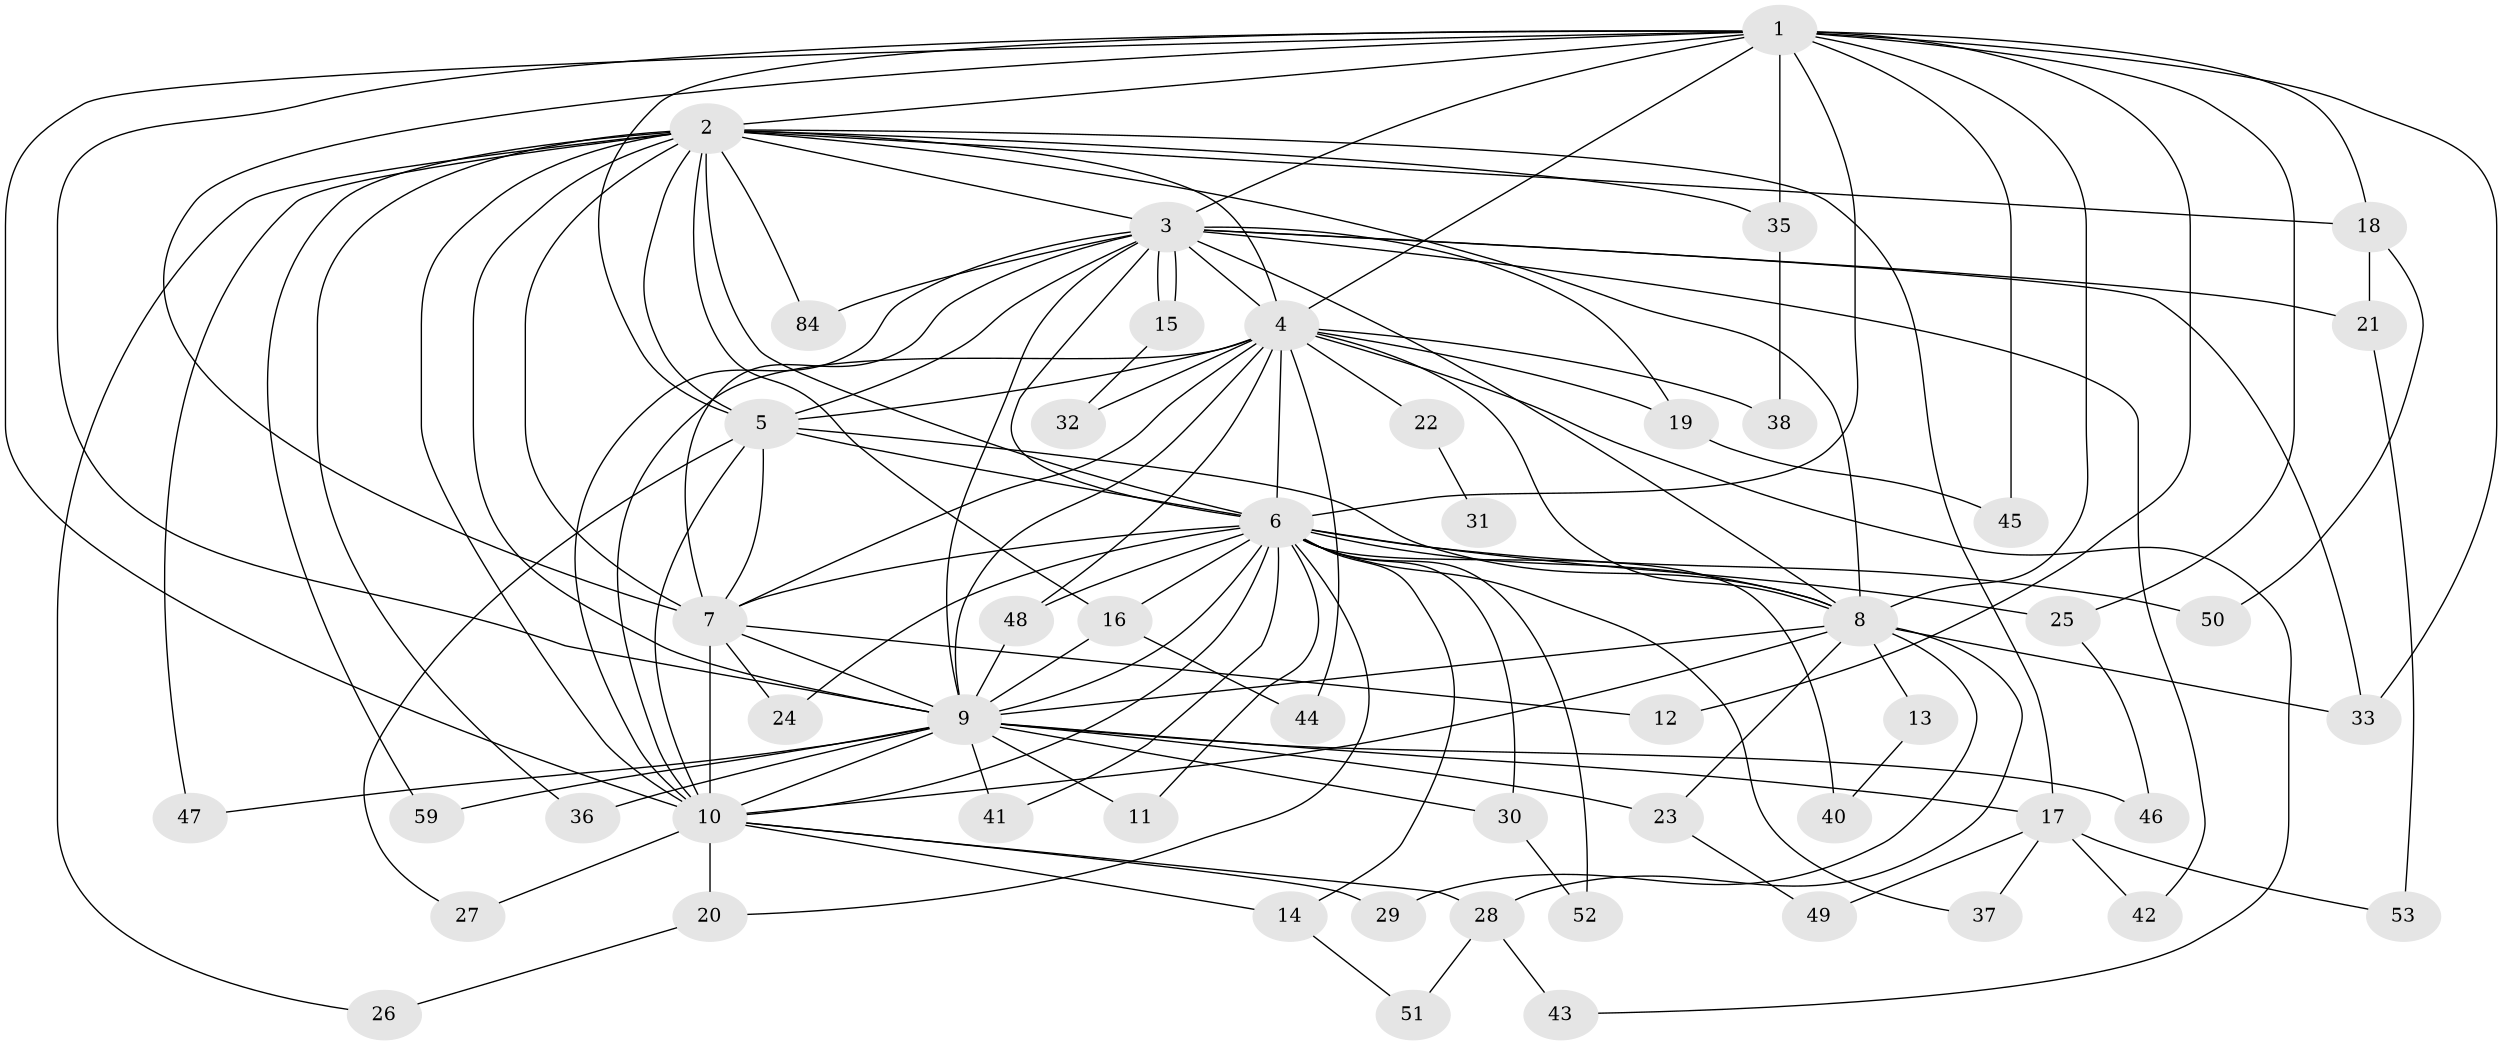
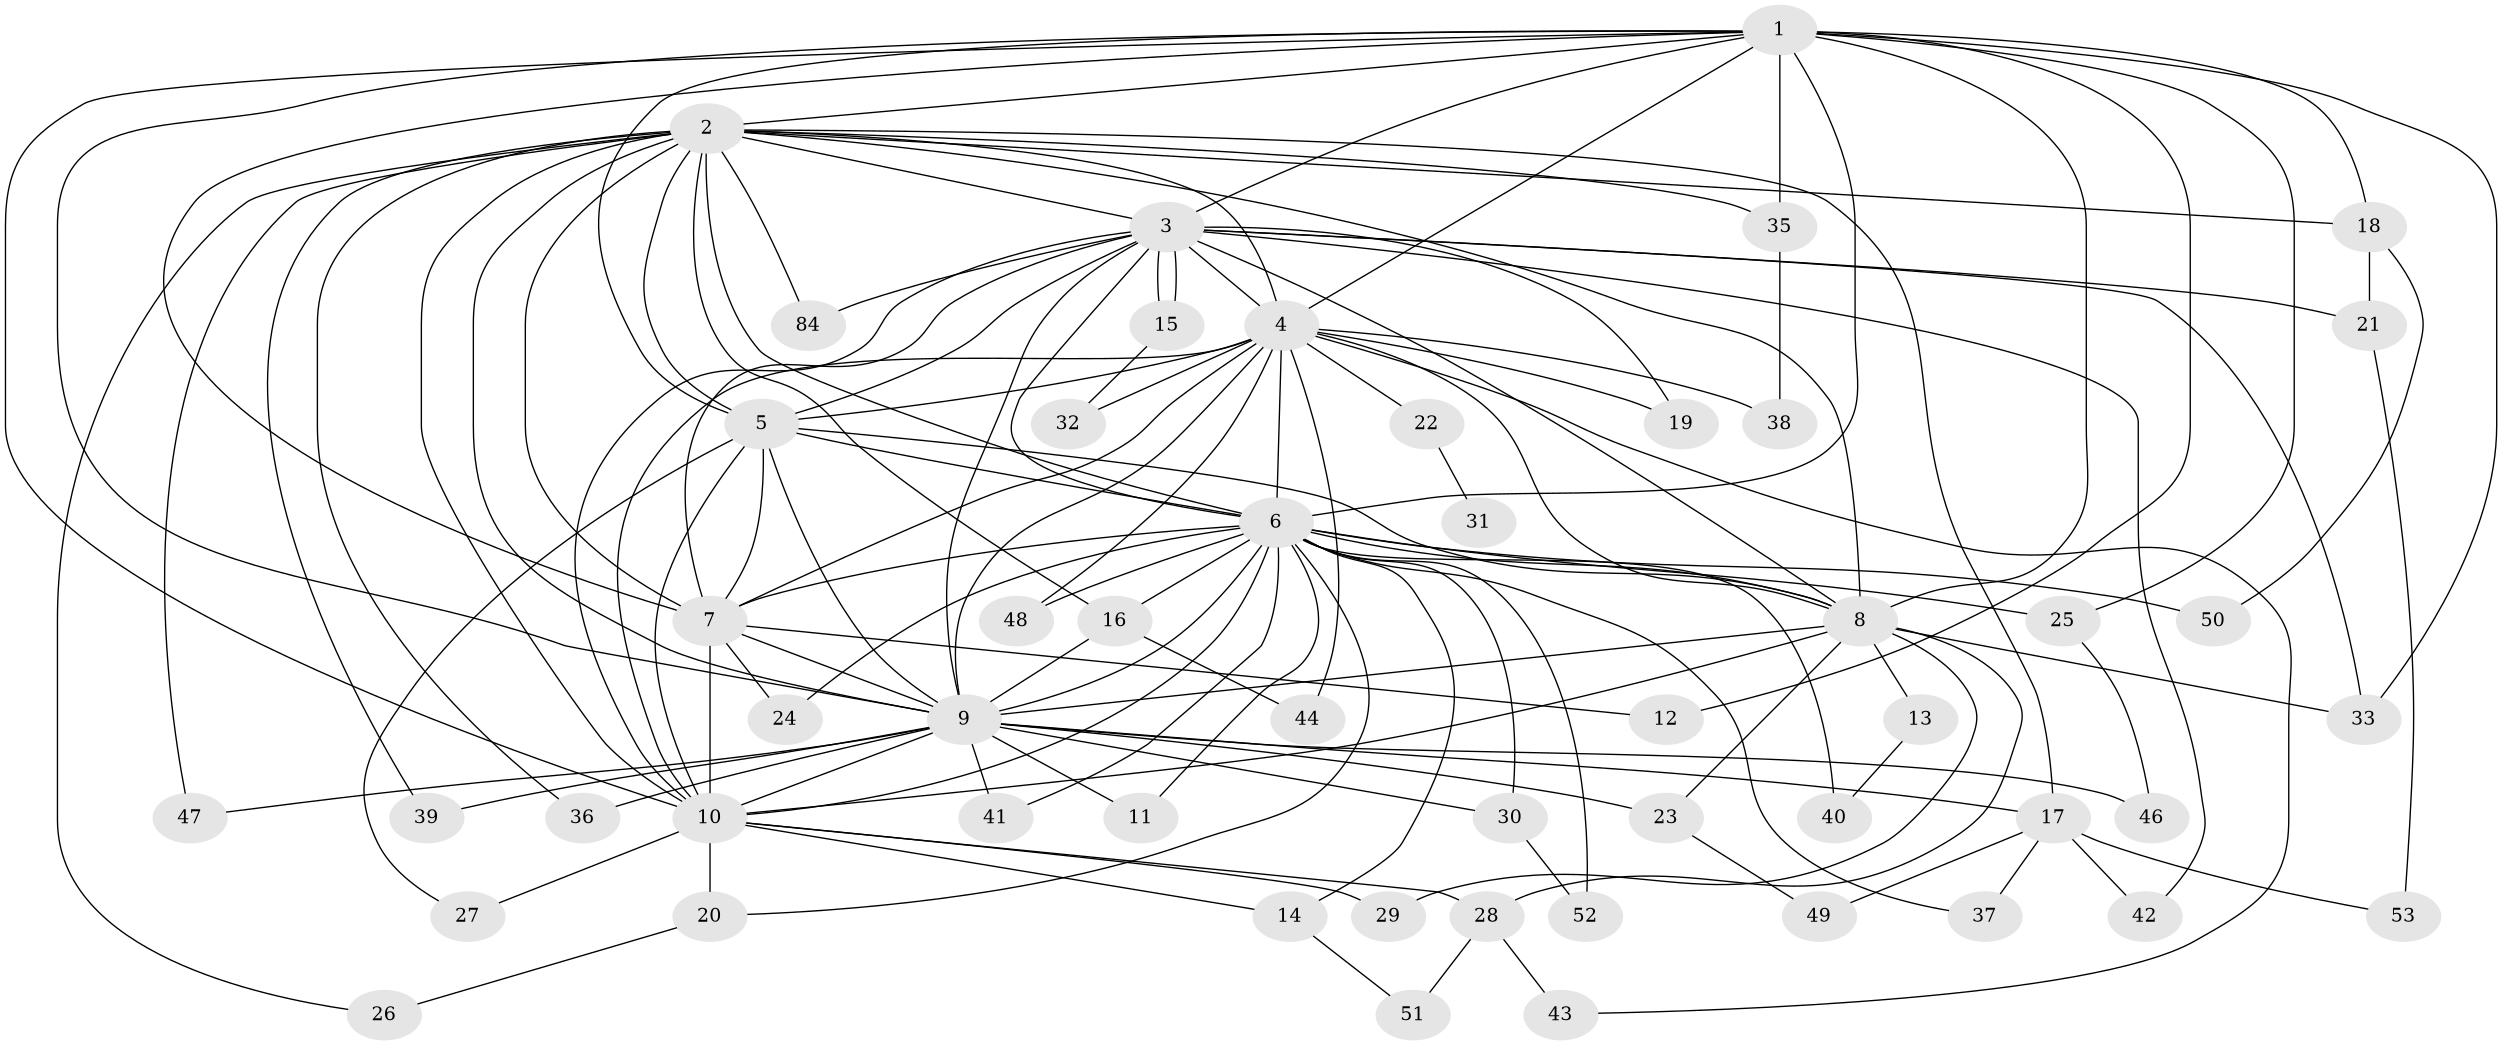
node "45": removed
edge "48" -- "9": now "5" -- "9"
node "59": label "59" -> "39"
